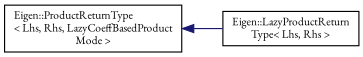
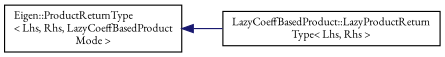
node "Eigen::LazyProductReturn Type< Lhs, Rhs >": label "Eigen::LazyProductReturn Type< Lhs, Rhs >" -> "LazyCoeffBasedProduct::LazyProductReturn Type< Lhs, Rhs >"
